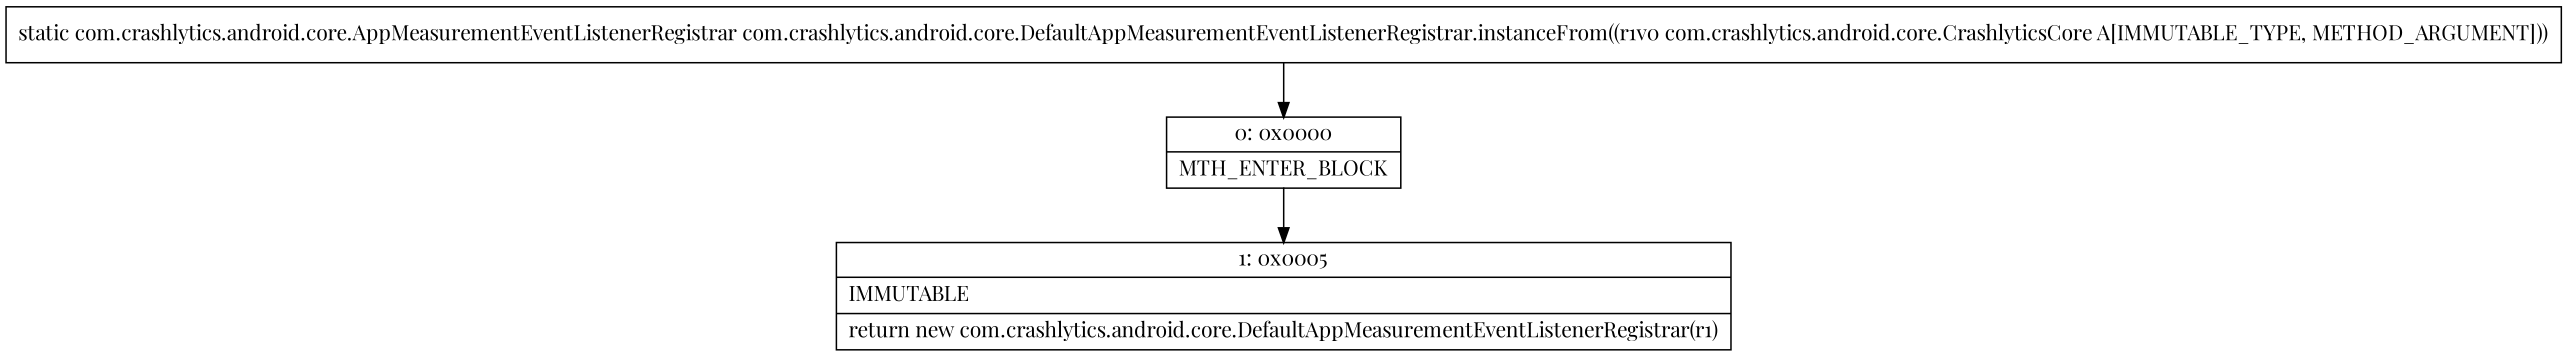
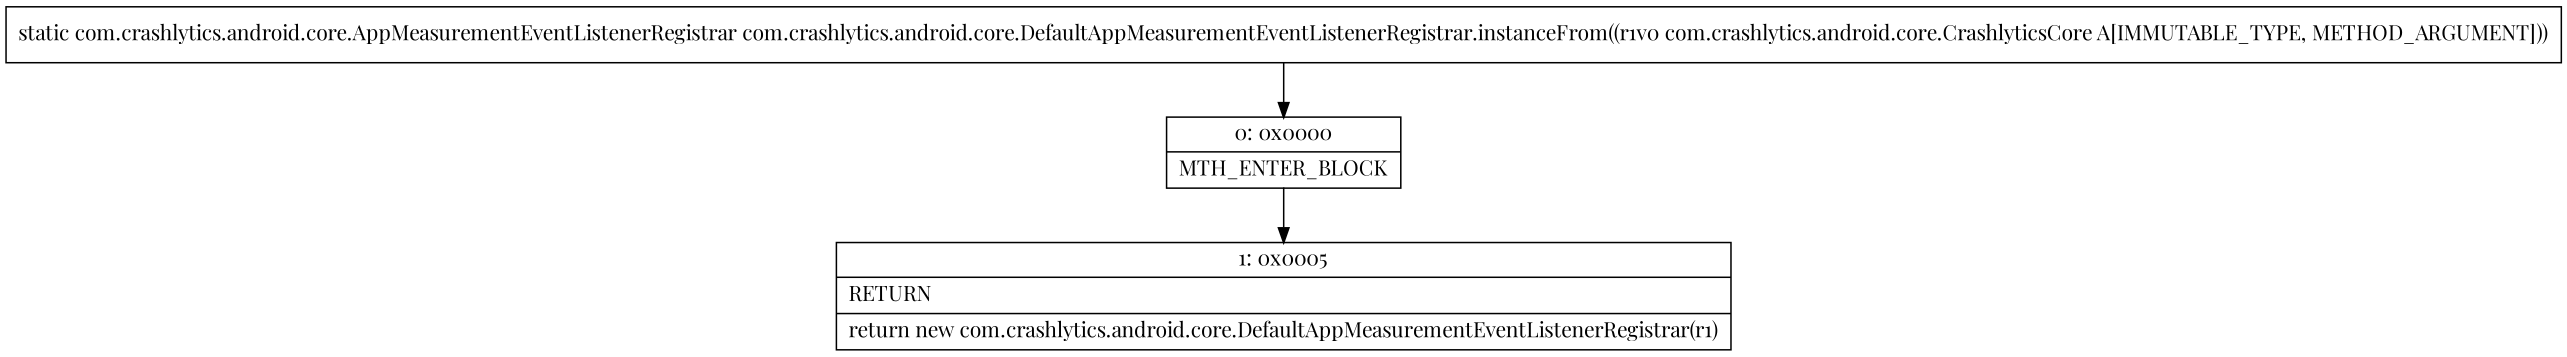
node "1: 0x0005": text "IMMUTABLE" -> "RETURN"
